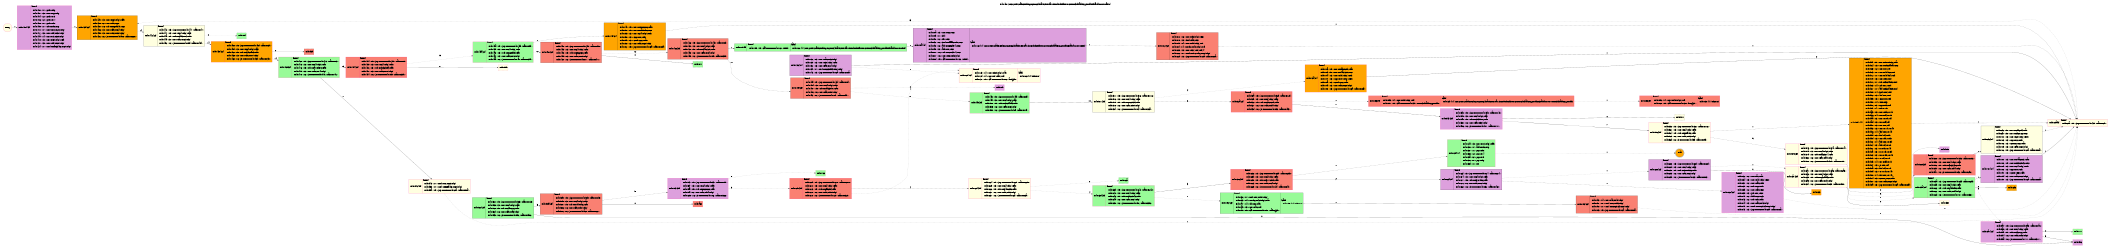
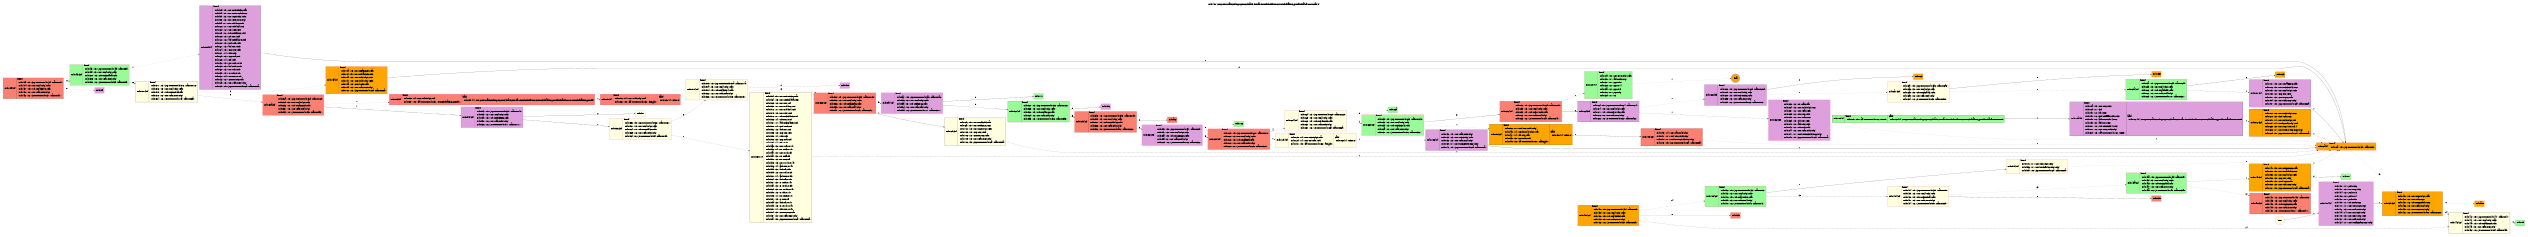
node "Entry": label "Entry" -> "Users"
edge "0x401442 [22]" -> "0x401458 [22]": reversed
node "0x401812 [32]": fillcolor salmon -> orange
node "0x401bef [94]": added
node "0x4014c6 [25]": removed
edge "0x4014b0 [22]" -> "0x401871": now "0x40174b [27]" -> "0x401871"
node "0x401484 [22]": fillcolor salmon -> lightyellow
node "0x40199b": fillcolor lightyellow -> salmon
edge "0x401736 [21]" -> "0x401729 [13]": reversed
node "0x401b5f [144]": fillcolor orange -> lightyellow
node "0x401c8a [5]": fillcolor lightyellow -> orange
node "0x40179c [23]": fillcolor palegreen -> orange
node "0x401c5e": fillcolor lightyellow -> orange
node "0x401a08": added
edge "0x4015a7 [25]" -> "0x4019b6": now "0x4015a7 [25]" -> "0x4015c0 [25]"
